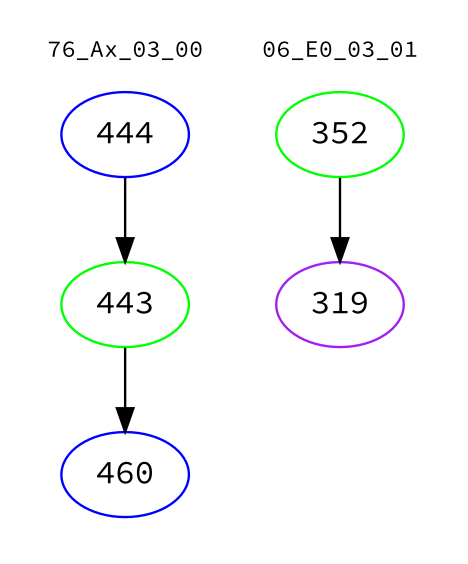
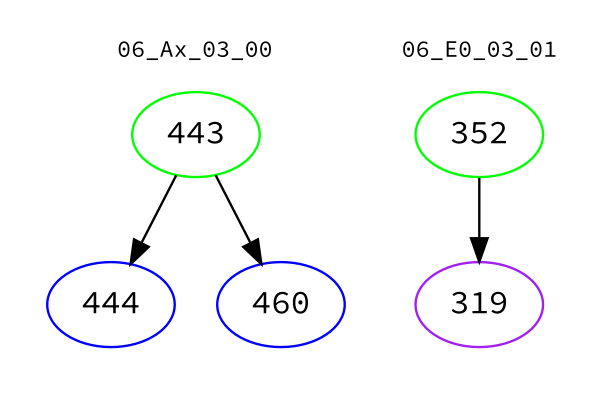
cluster "76_Ax_03_00": label "76_Ax_03_00" -> "06_Ax_03_00"
edge "444" -> "443": reversed
